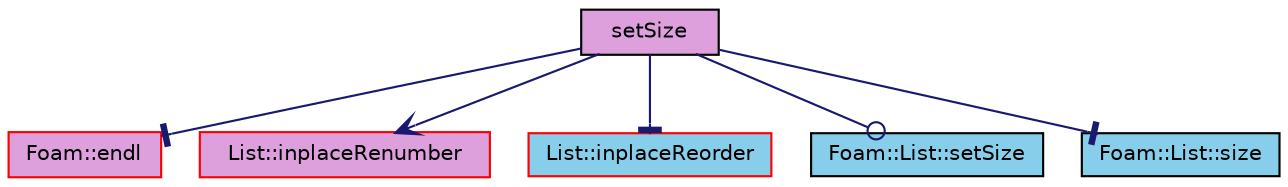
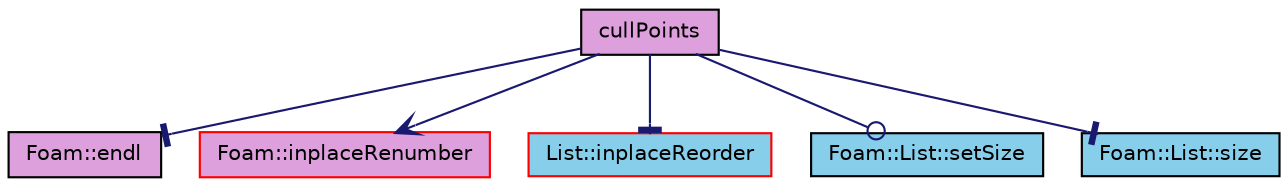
node "setSize": label "setSize" -> "cullPoints"
node "Foam::endl": color red -> black
node "List::inplaceRenumber": label "List::inplaceRenumber" -> "Foam::inplaceRenumber"
